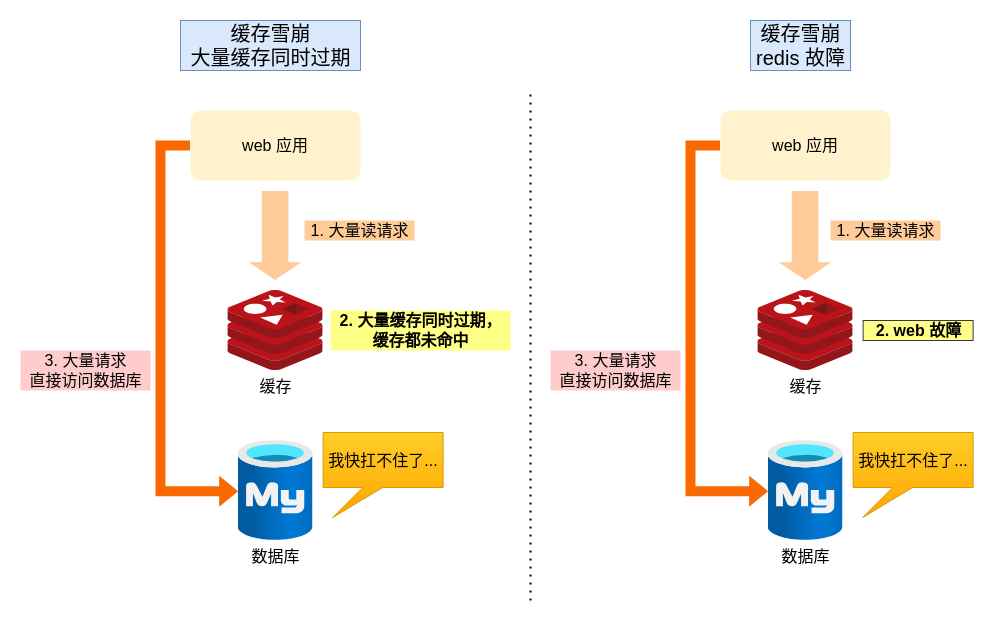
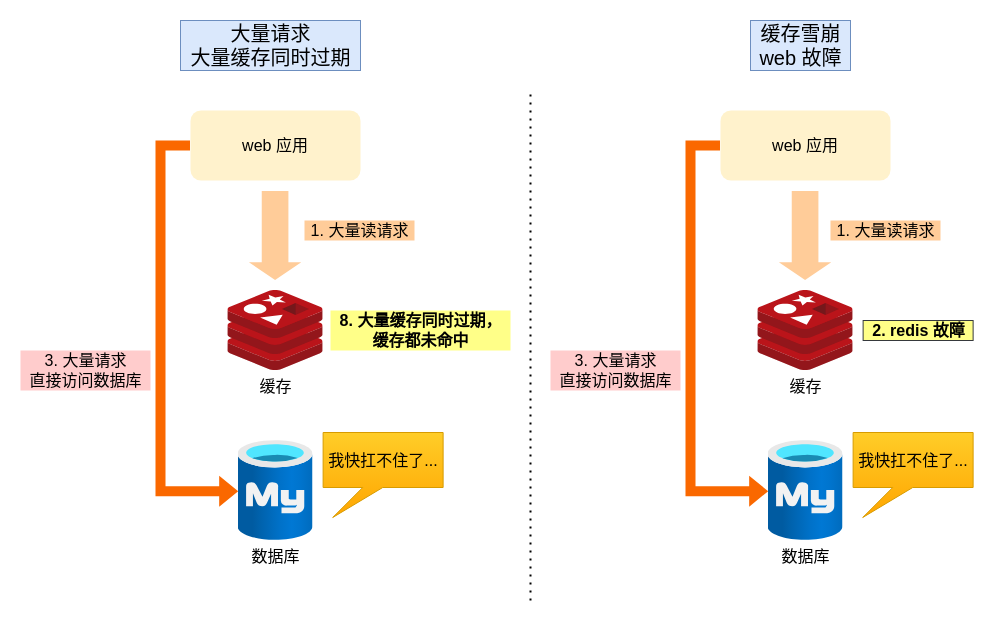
node "缓存雪崩大量缓存同时过期": label "缓存雪崩大量缓存同时过期" -> "大量请求大量缓存同时过期"
node "缓存雪崩redis 故障": label "缓存雪崩redis 故障" -> "缓存雪崩web 故障"
node "2. 大量缓存同时过期， 缓存都未命中": label "2. 大量缓存同时过期， 缓存都未命中" -> "8. 大量缓存同时过期， 缓存都未命中"
node "2. web 故障": label "2. web 故障" -> "2. redis 故障"
